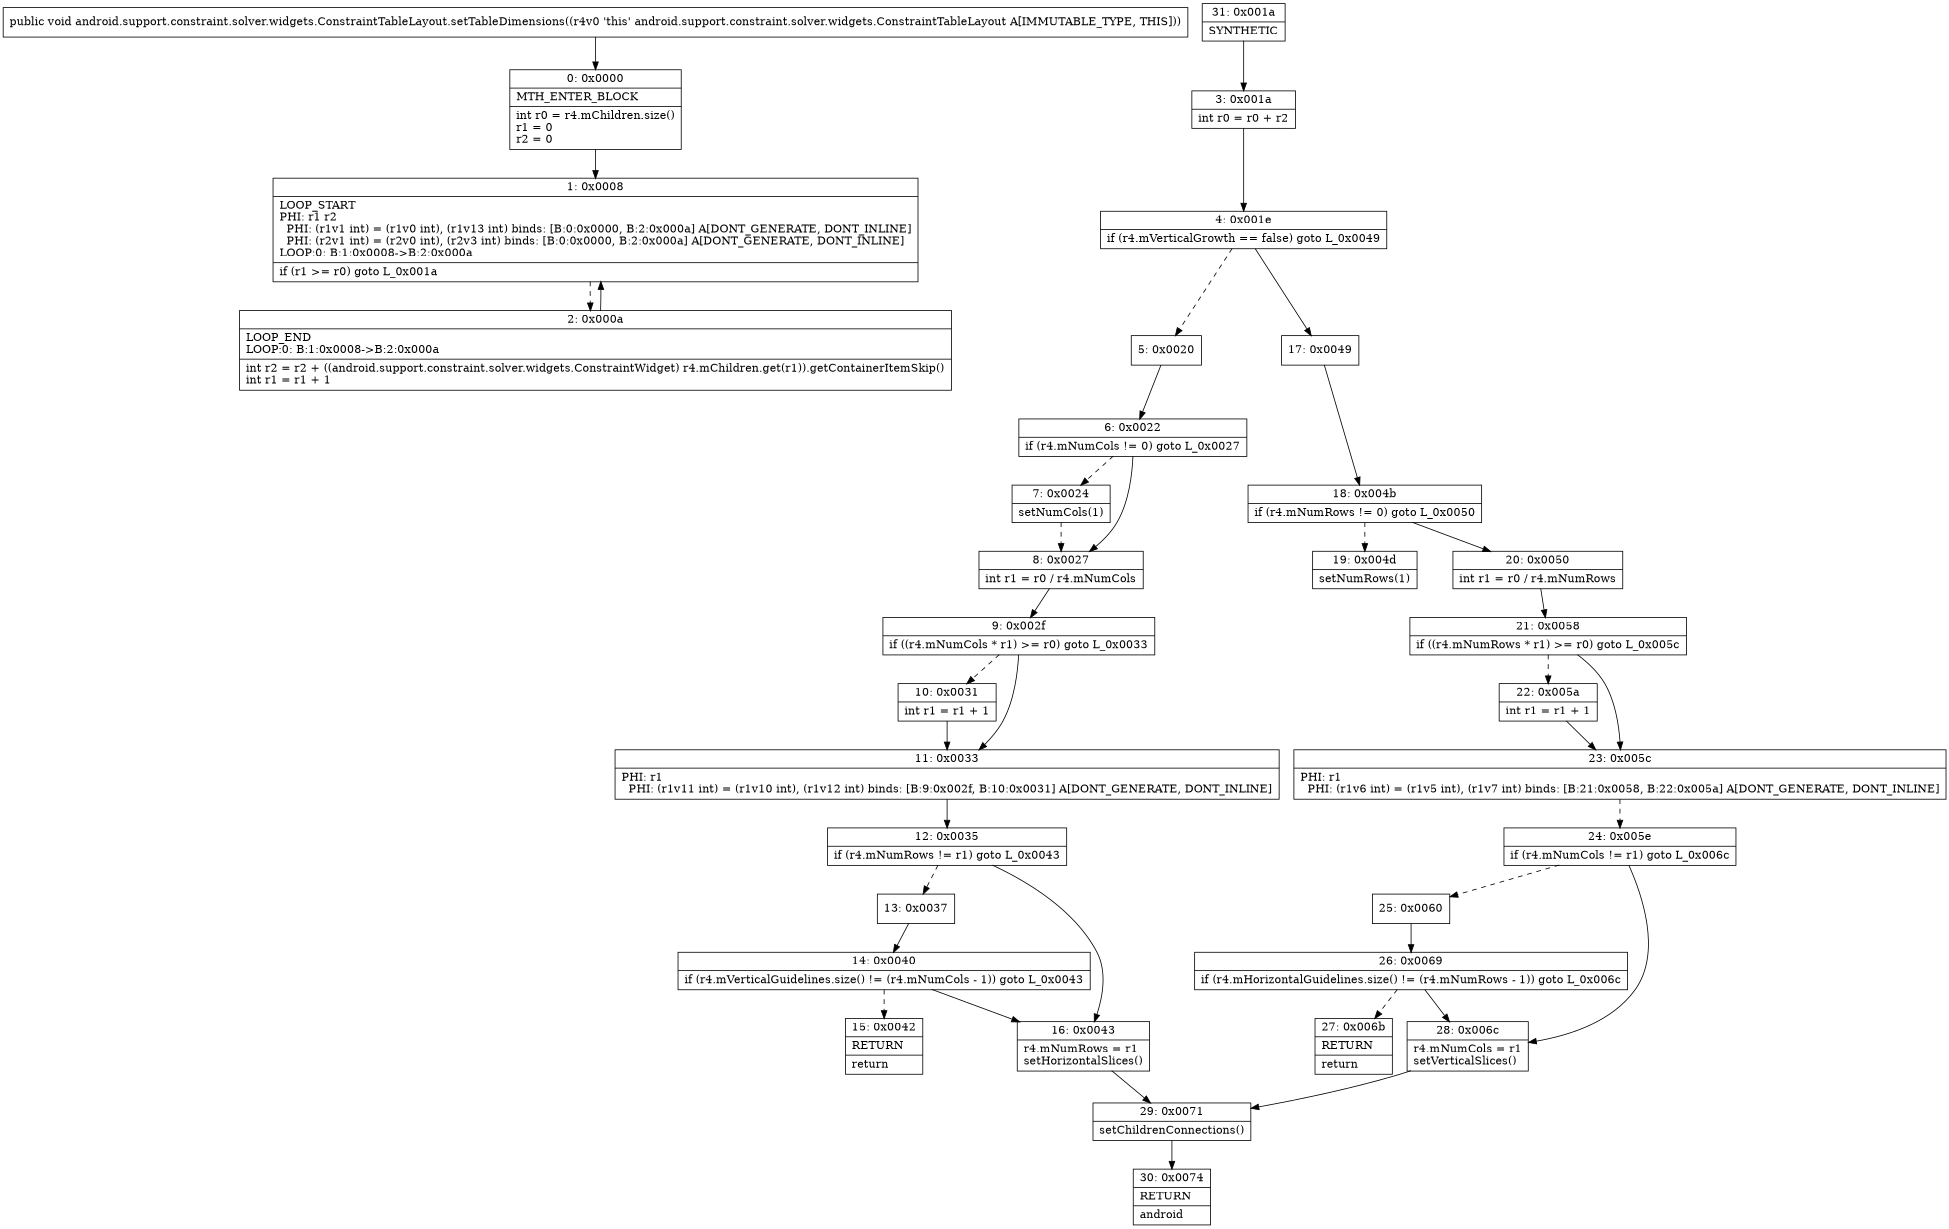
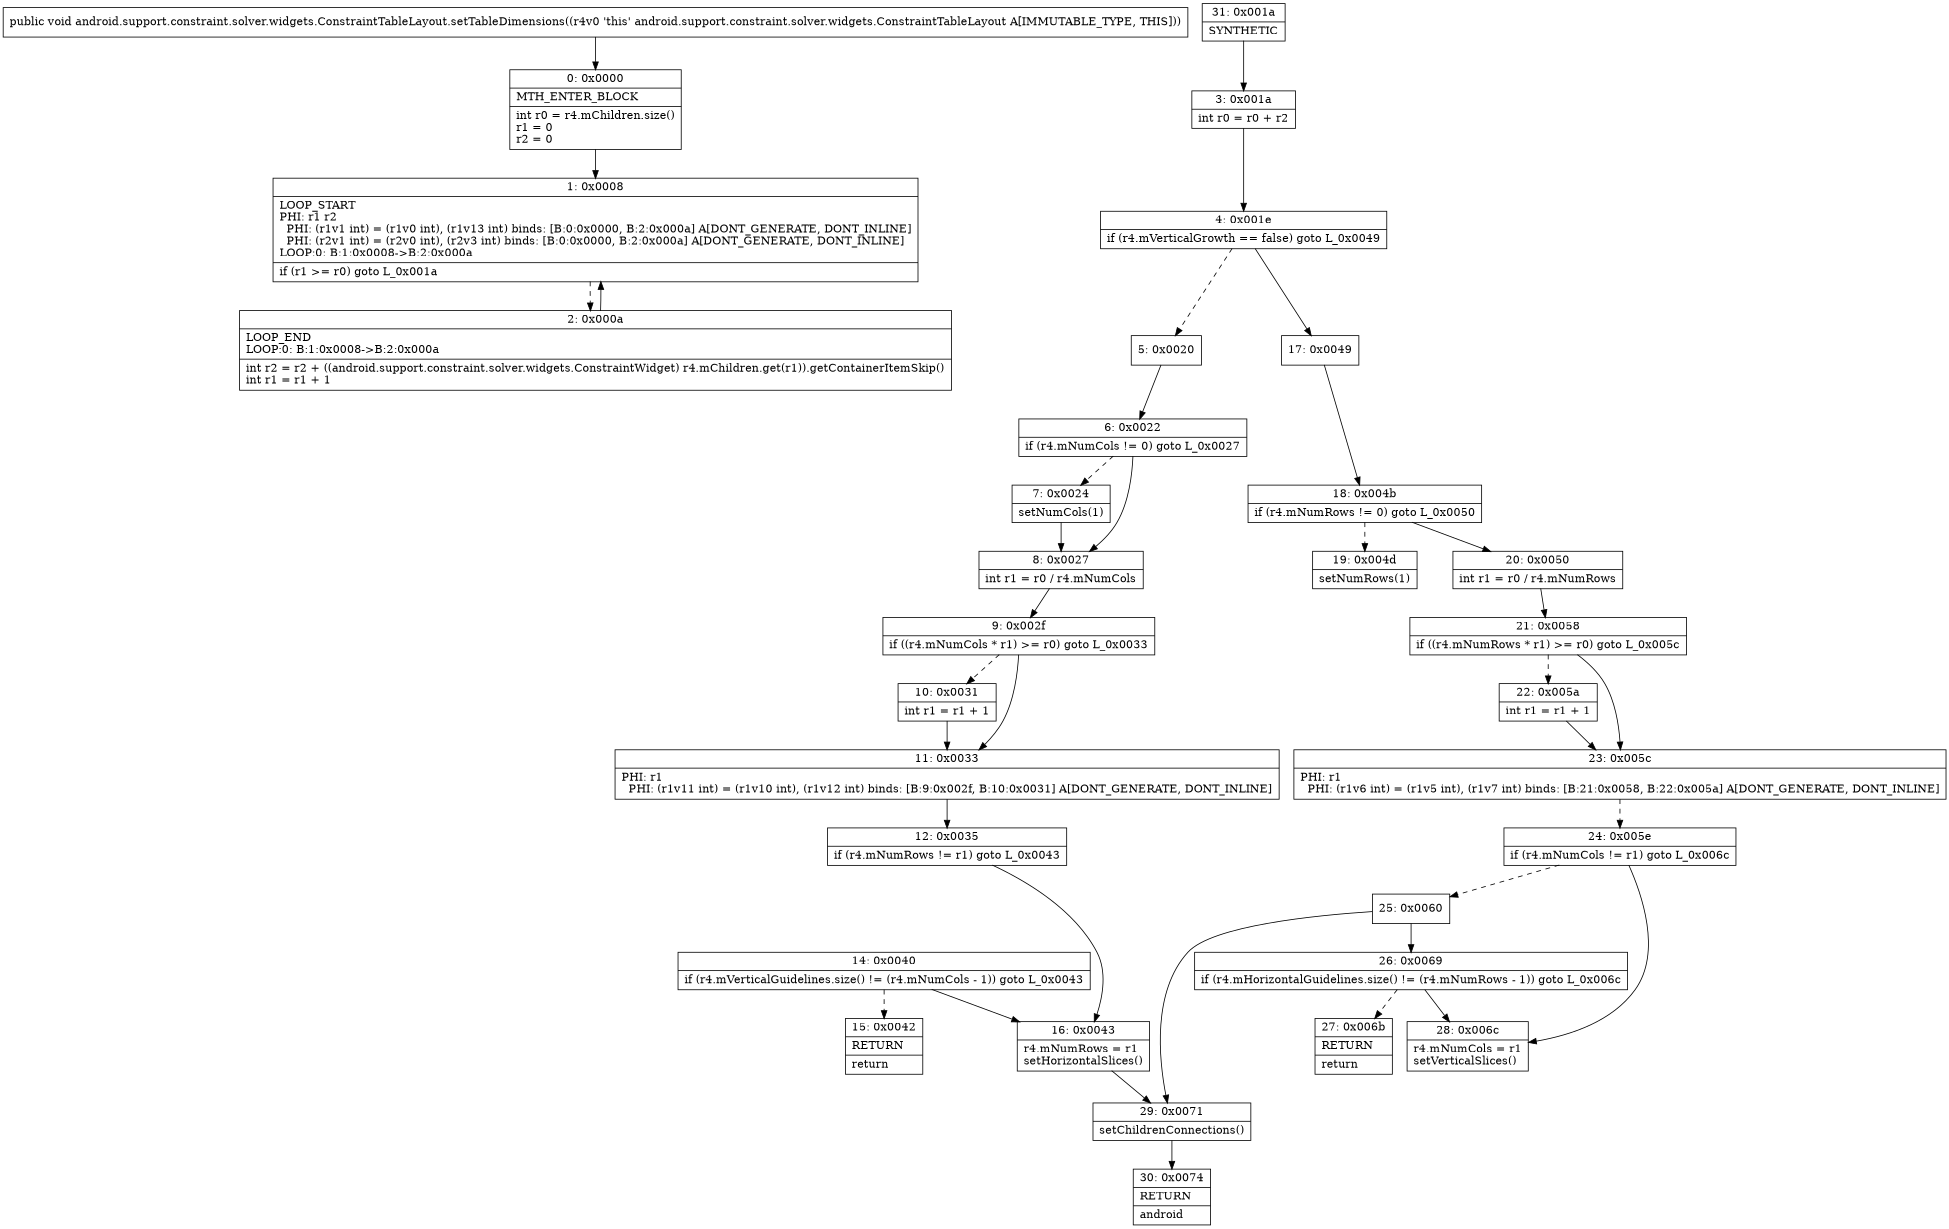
edge "7: 0x0024" -> "8: 0x0027": style dashed -> solid
node "13: 0x0037": removed
edge "28: 0x006c" -> "29: 0x0071": now "25: 0x0060" -> "29: 0x0071"
